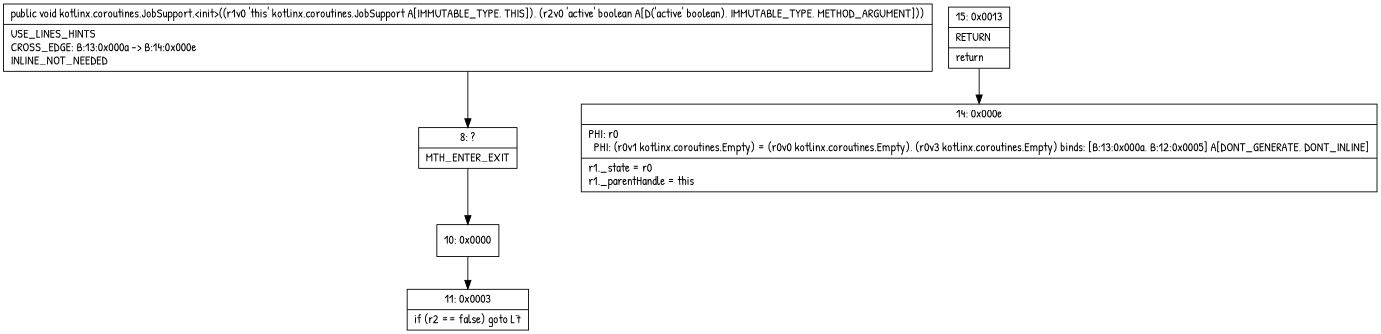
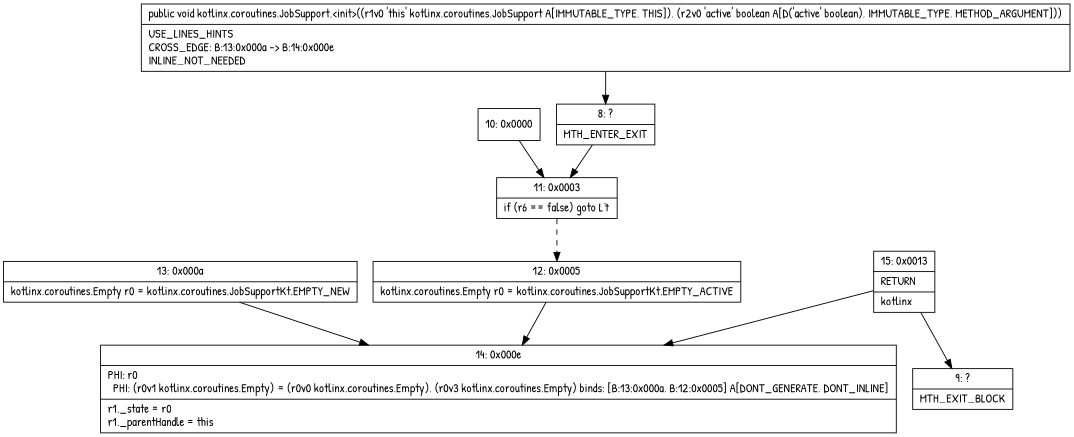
node "15: 0x0013": text "return" -> "kotlinx"
edge "8: ?" -> "10: 0x0000": now "8: ?" -> "11: 0x0003"
node "13: 0x000a": added
node "12: 0x0005": added
node "11: 0x0003": text "if (r2 == false) goto L7" -> "if (r6 == false) goto L7"
node "9: ?": added
